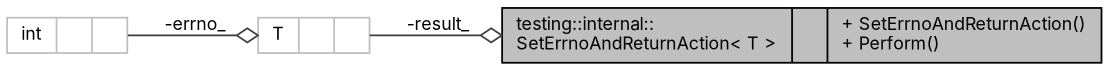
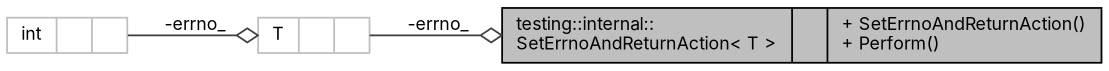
edge "T" -> "testing::internal::": label " -result_" -> " -errno_"
